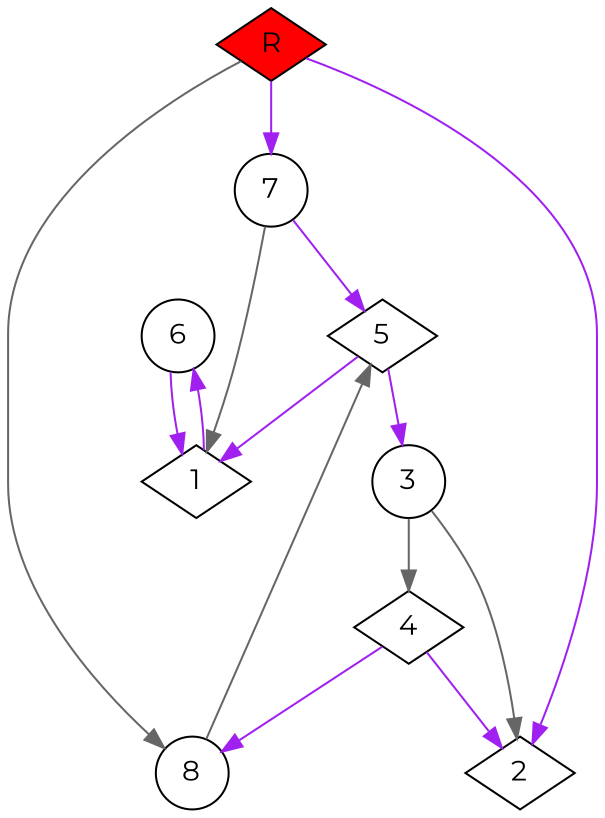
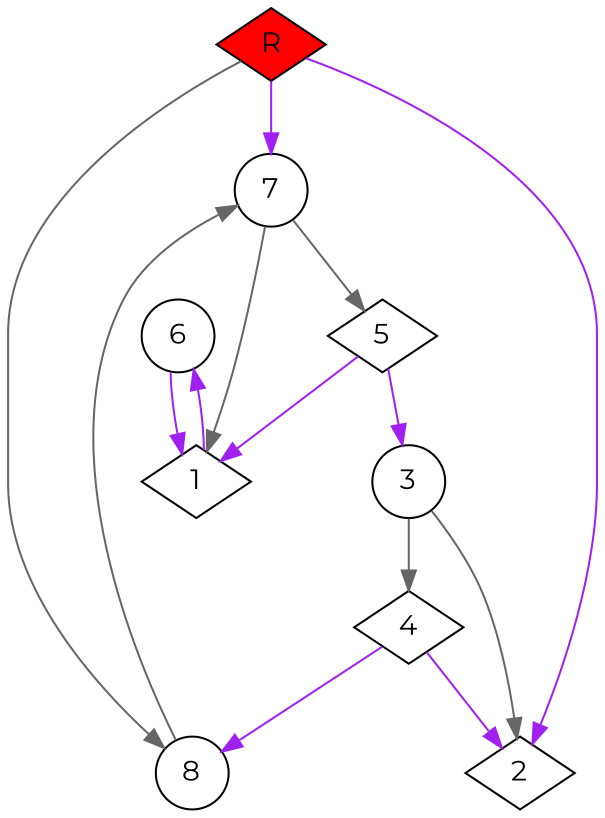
edge "7" -> "5": color purple -> gray40
edge "8" -> "5": now "8" -> "7"
